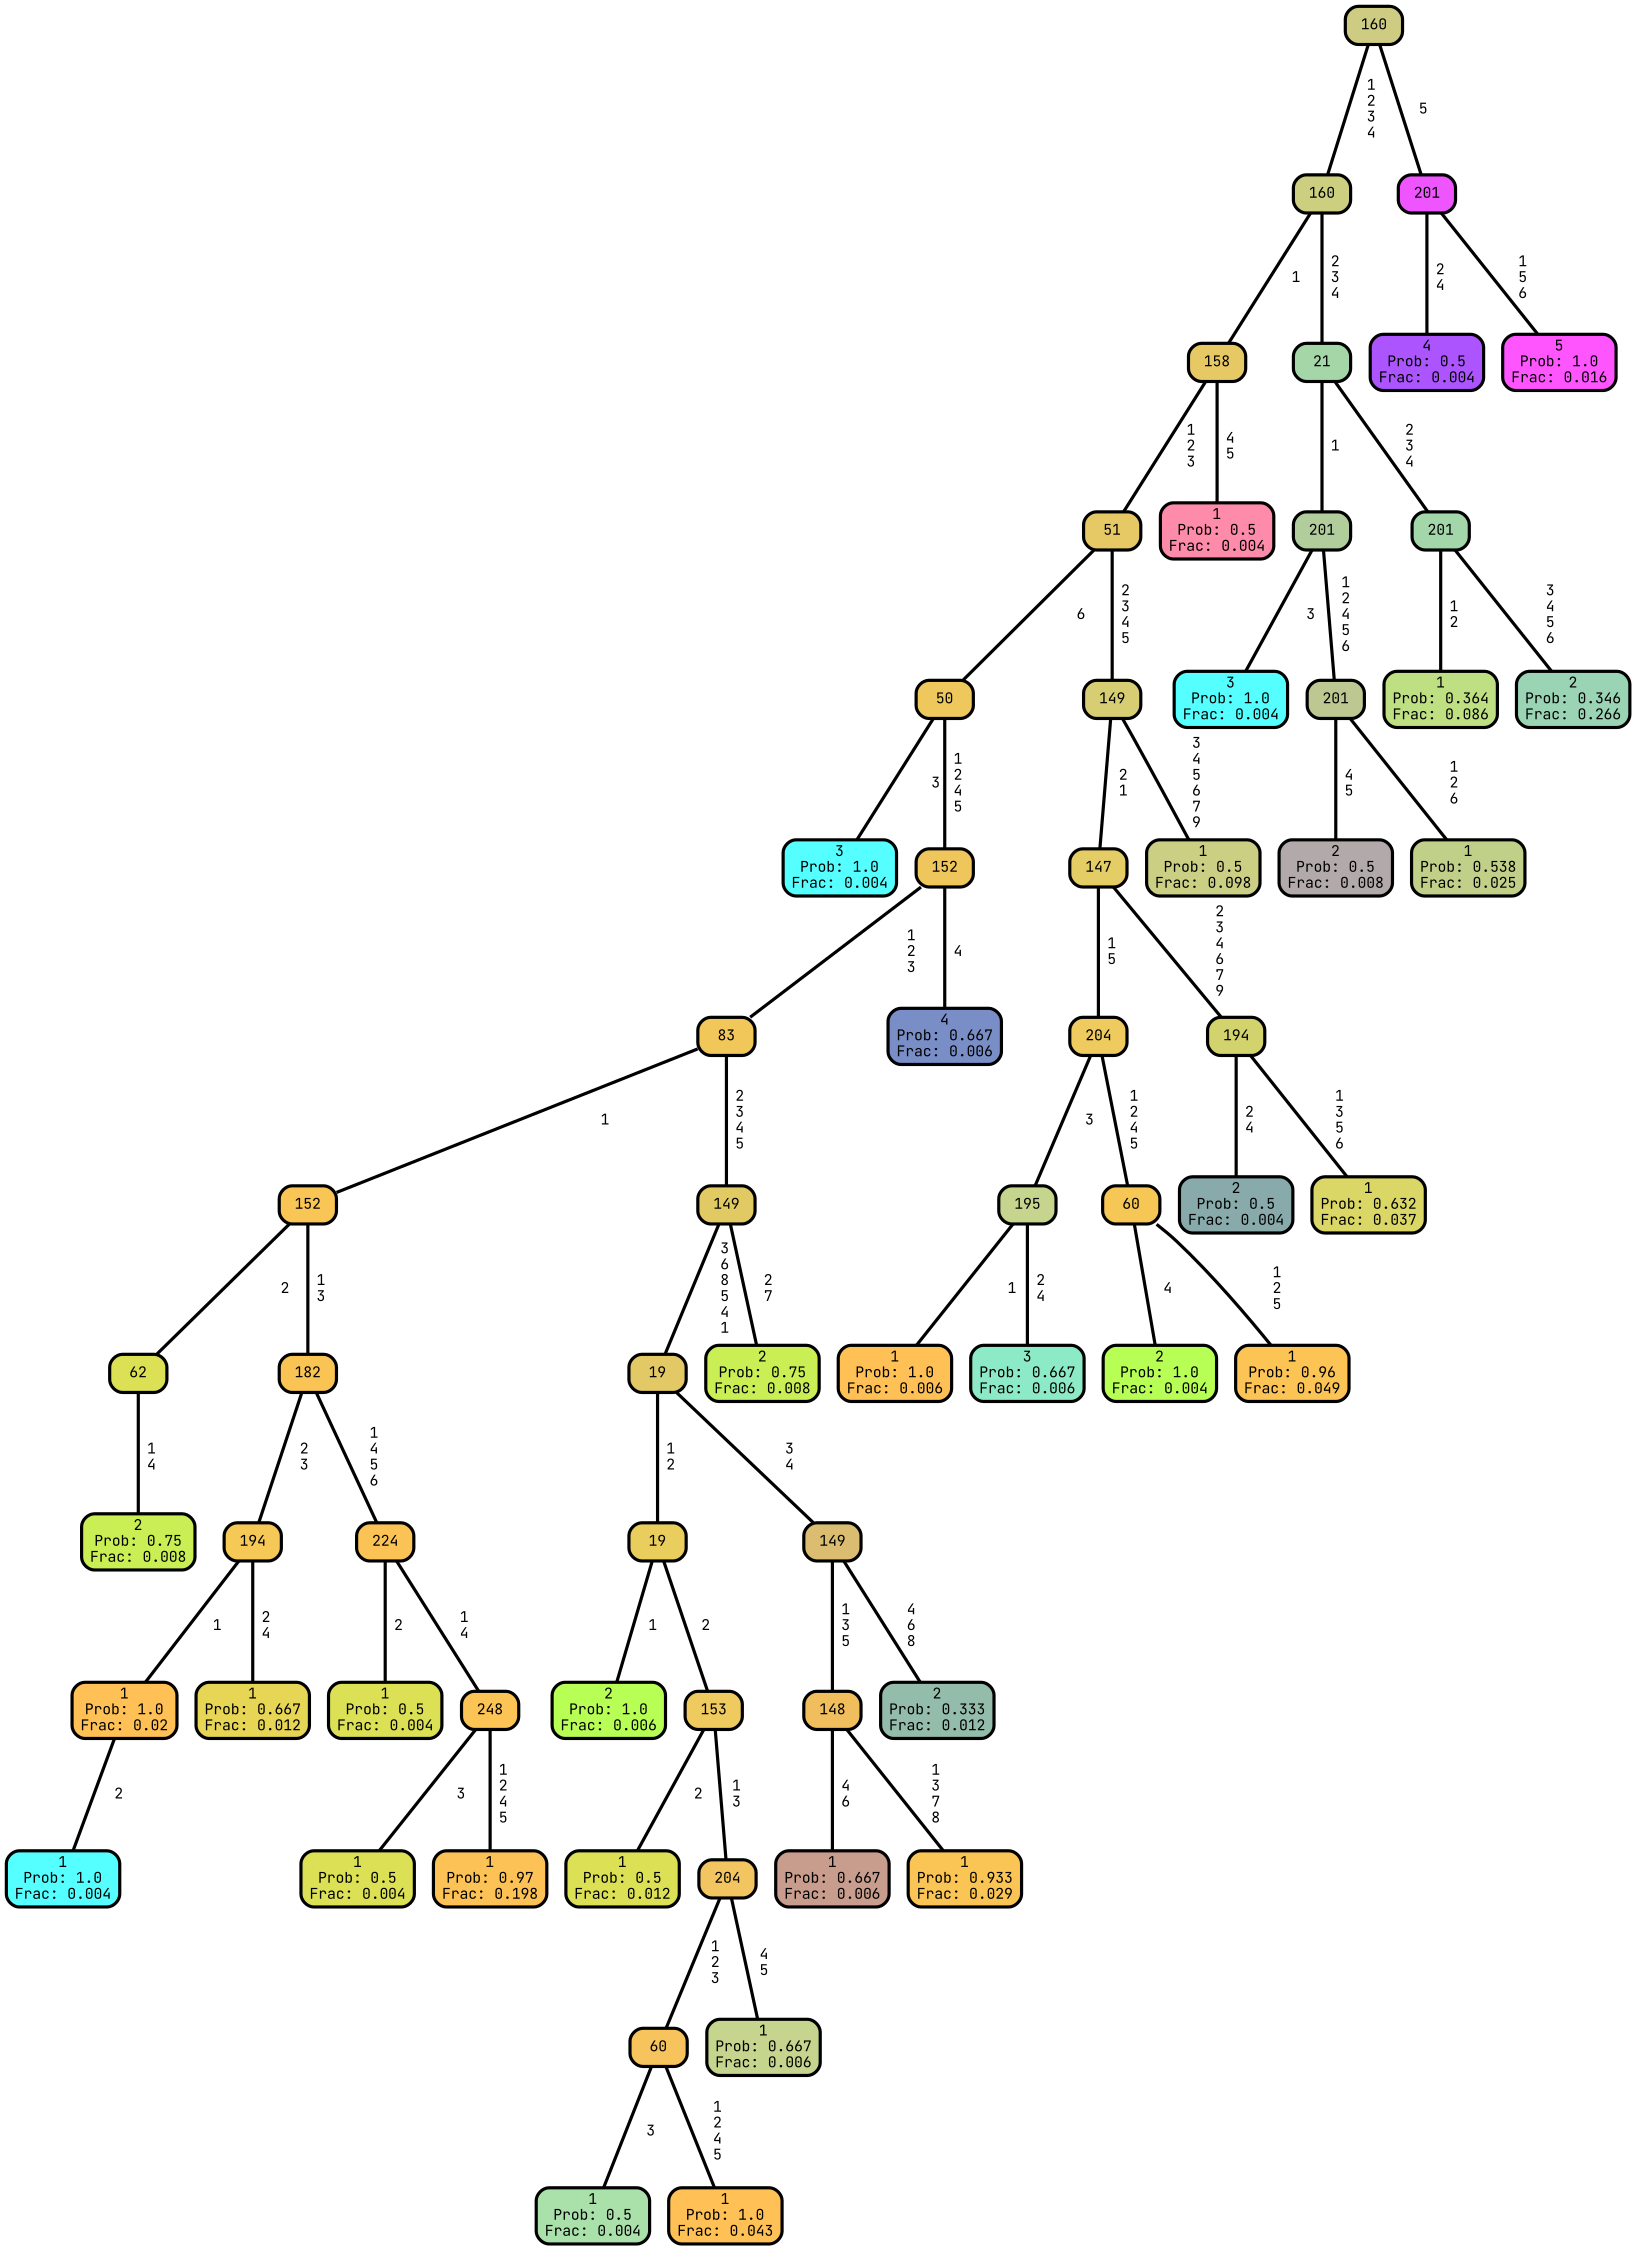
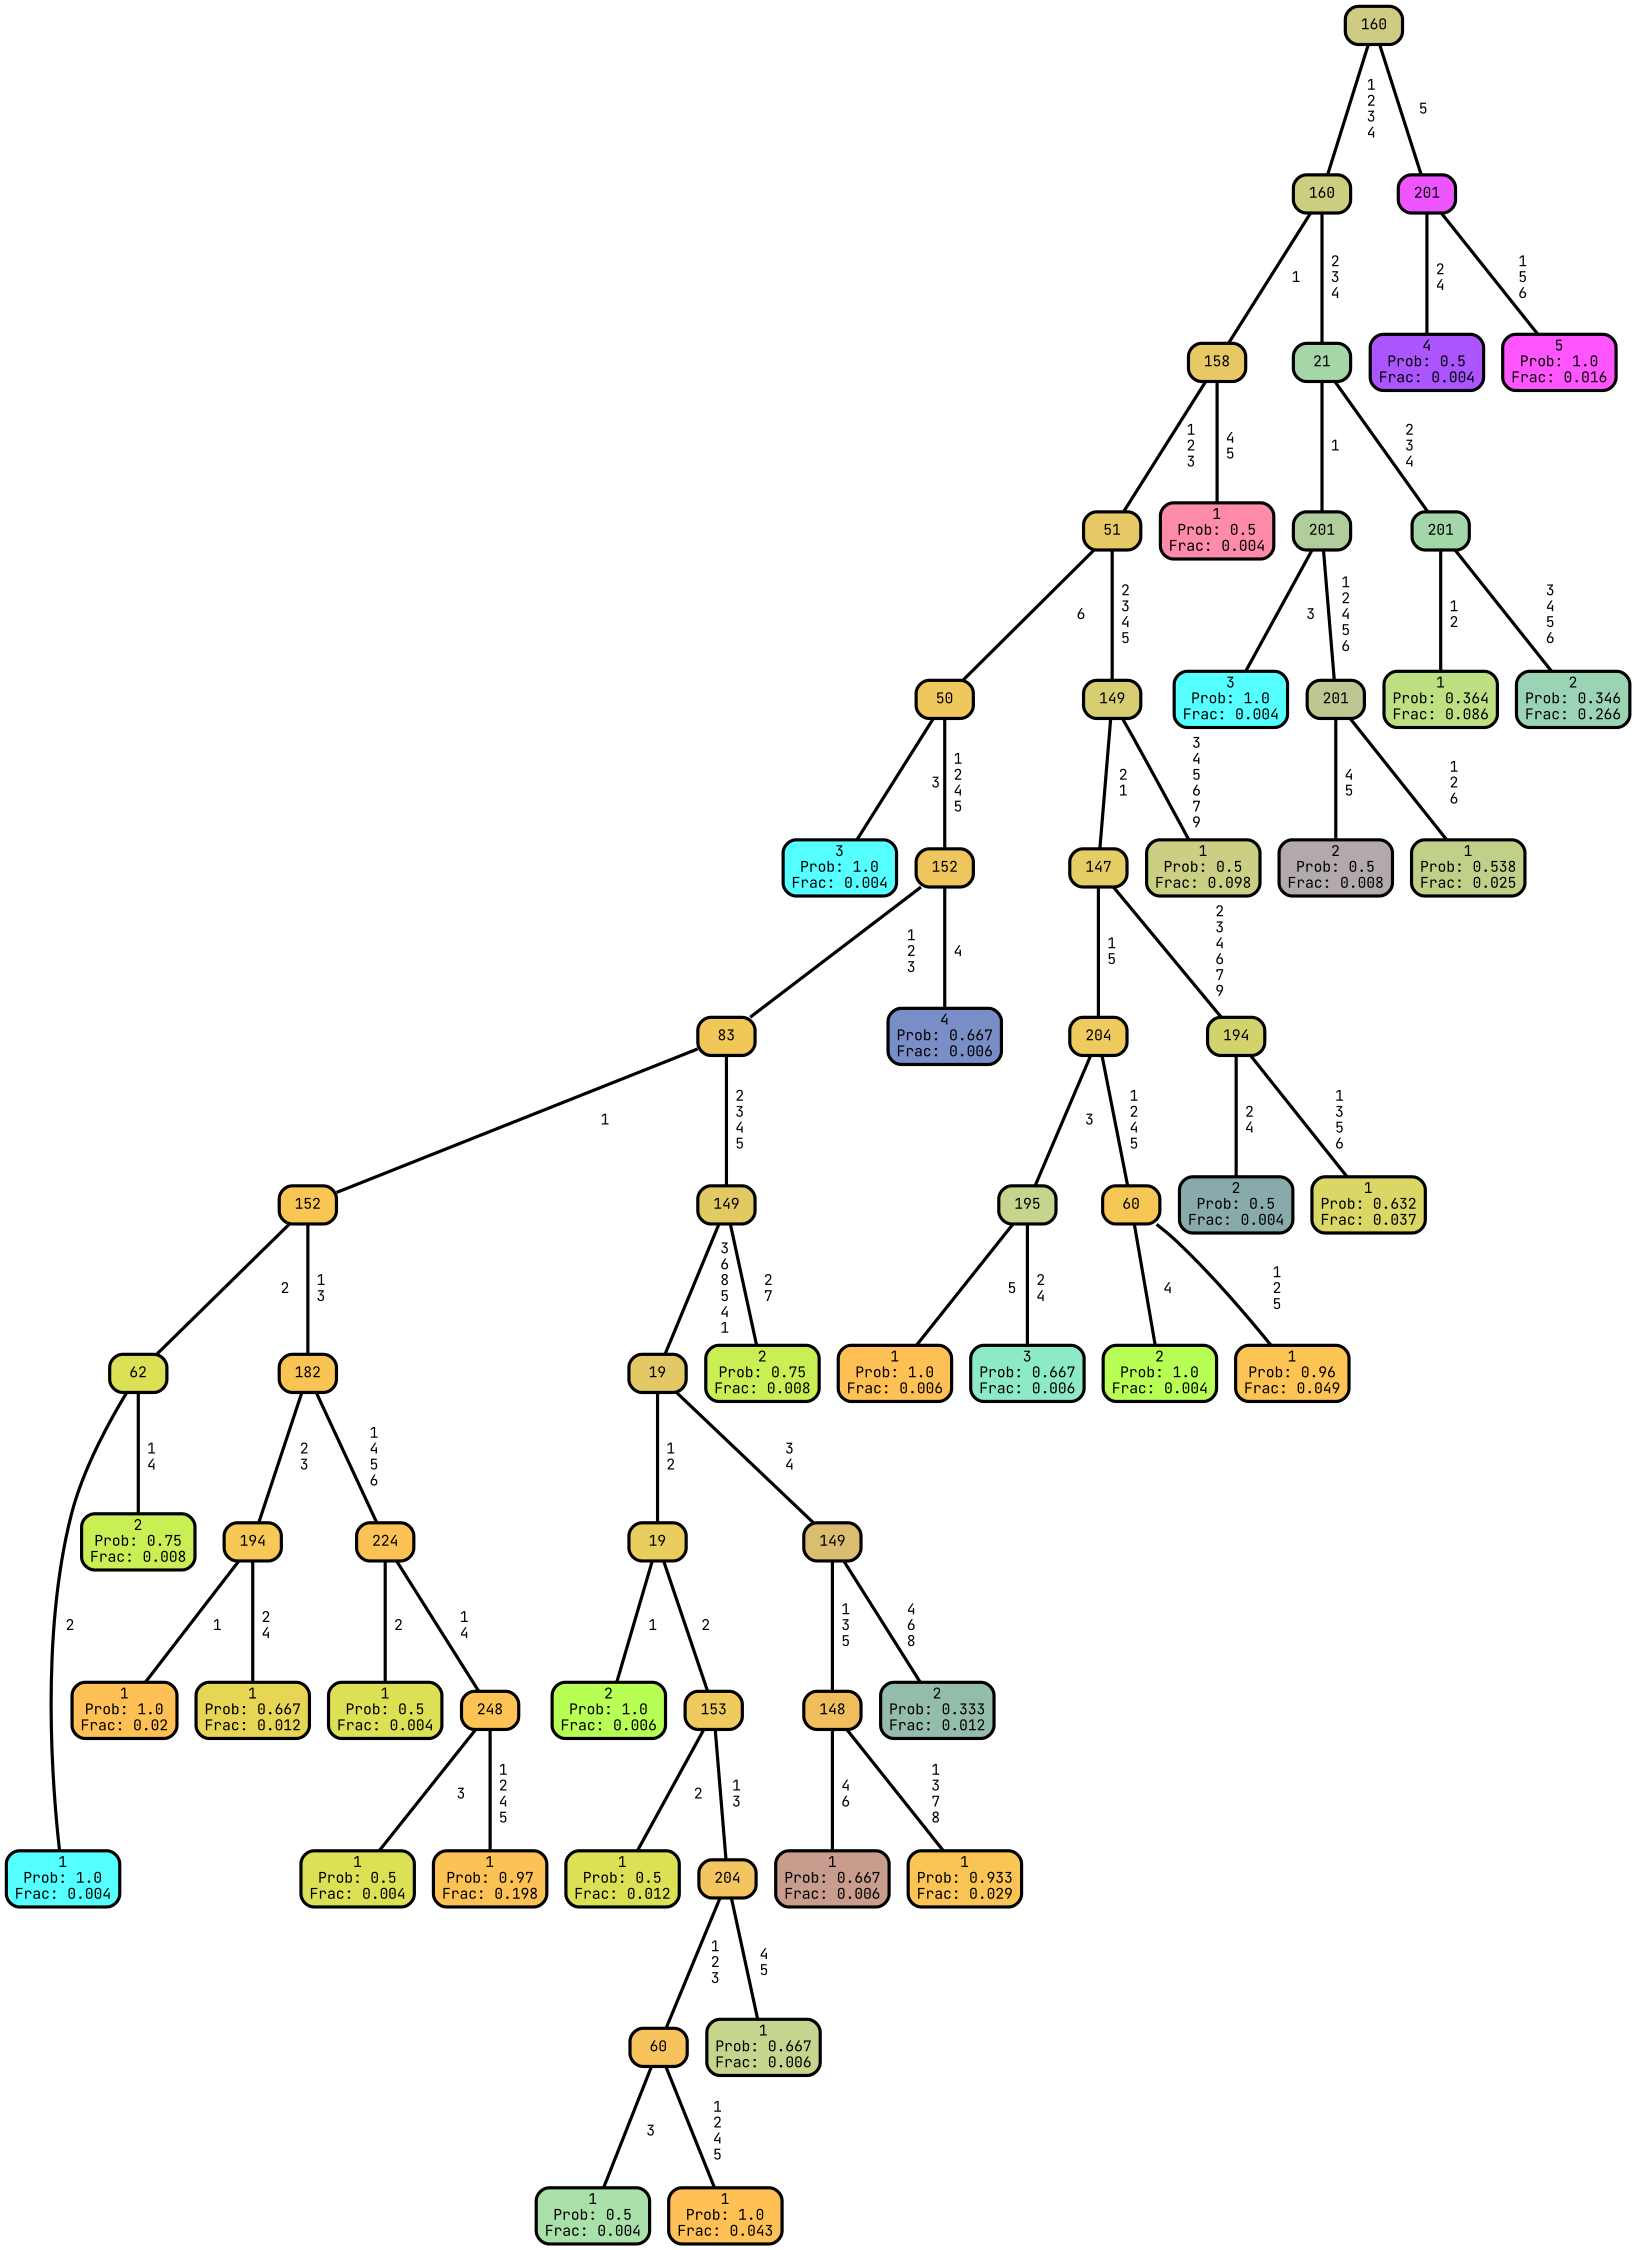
edge "195" -- "1 Prob: 1.0 Frac: 0.006": label " 1" -> " 5"
edge "1 Prob: 1.0 Frac: 0.02" -- "1 Prob: 1.0 Frac: 0.004": now "62" -- "1 Prob: 1.0 Frac: 0.004"
